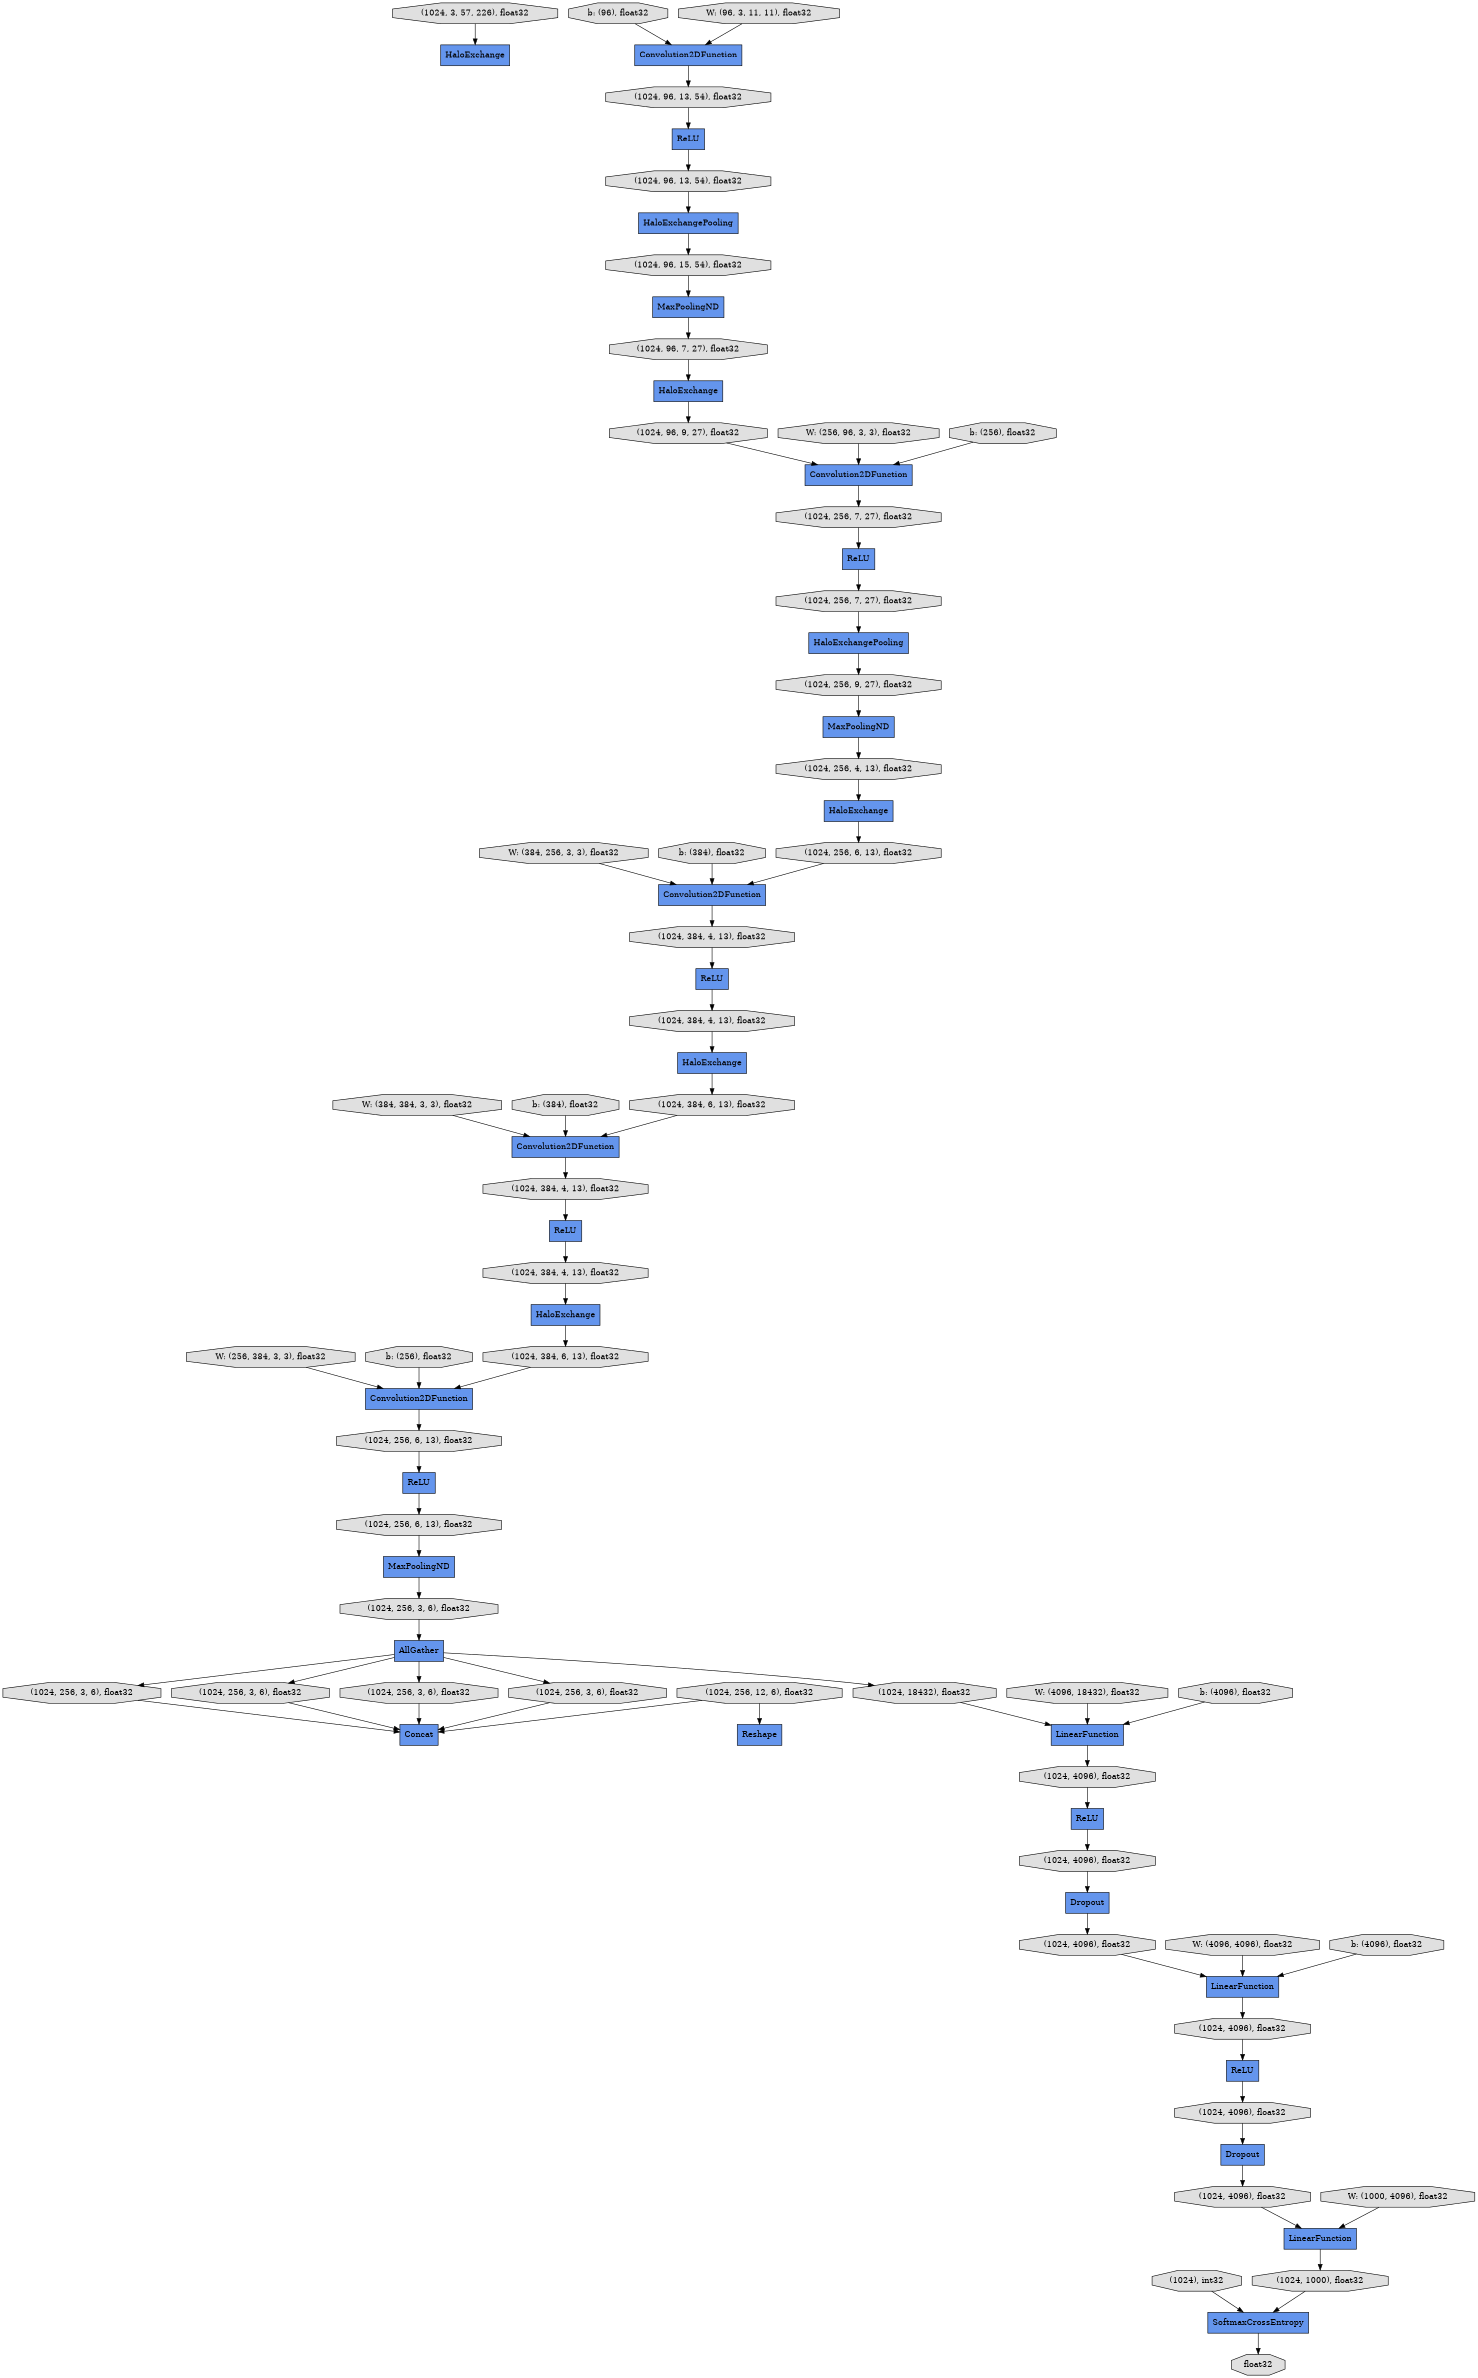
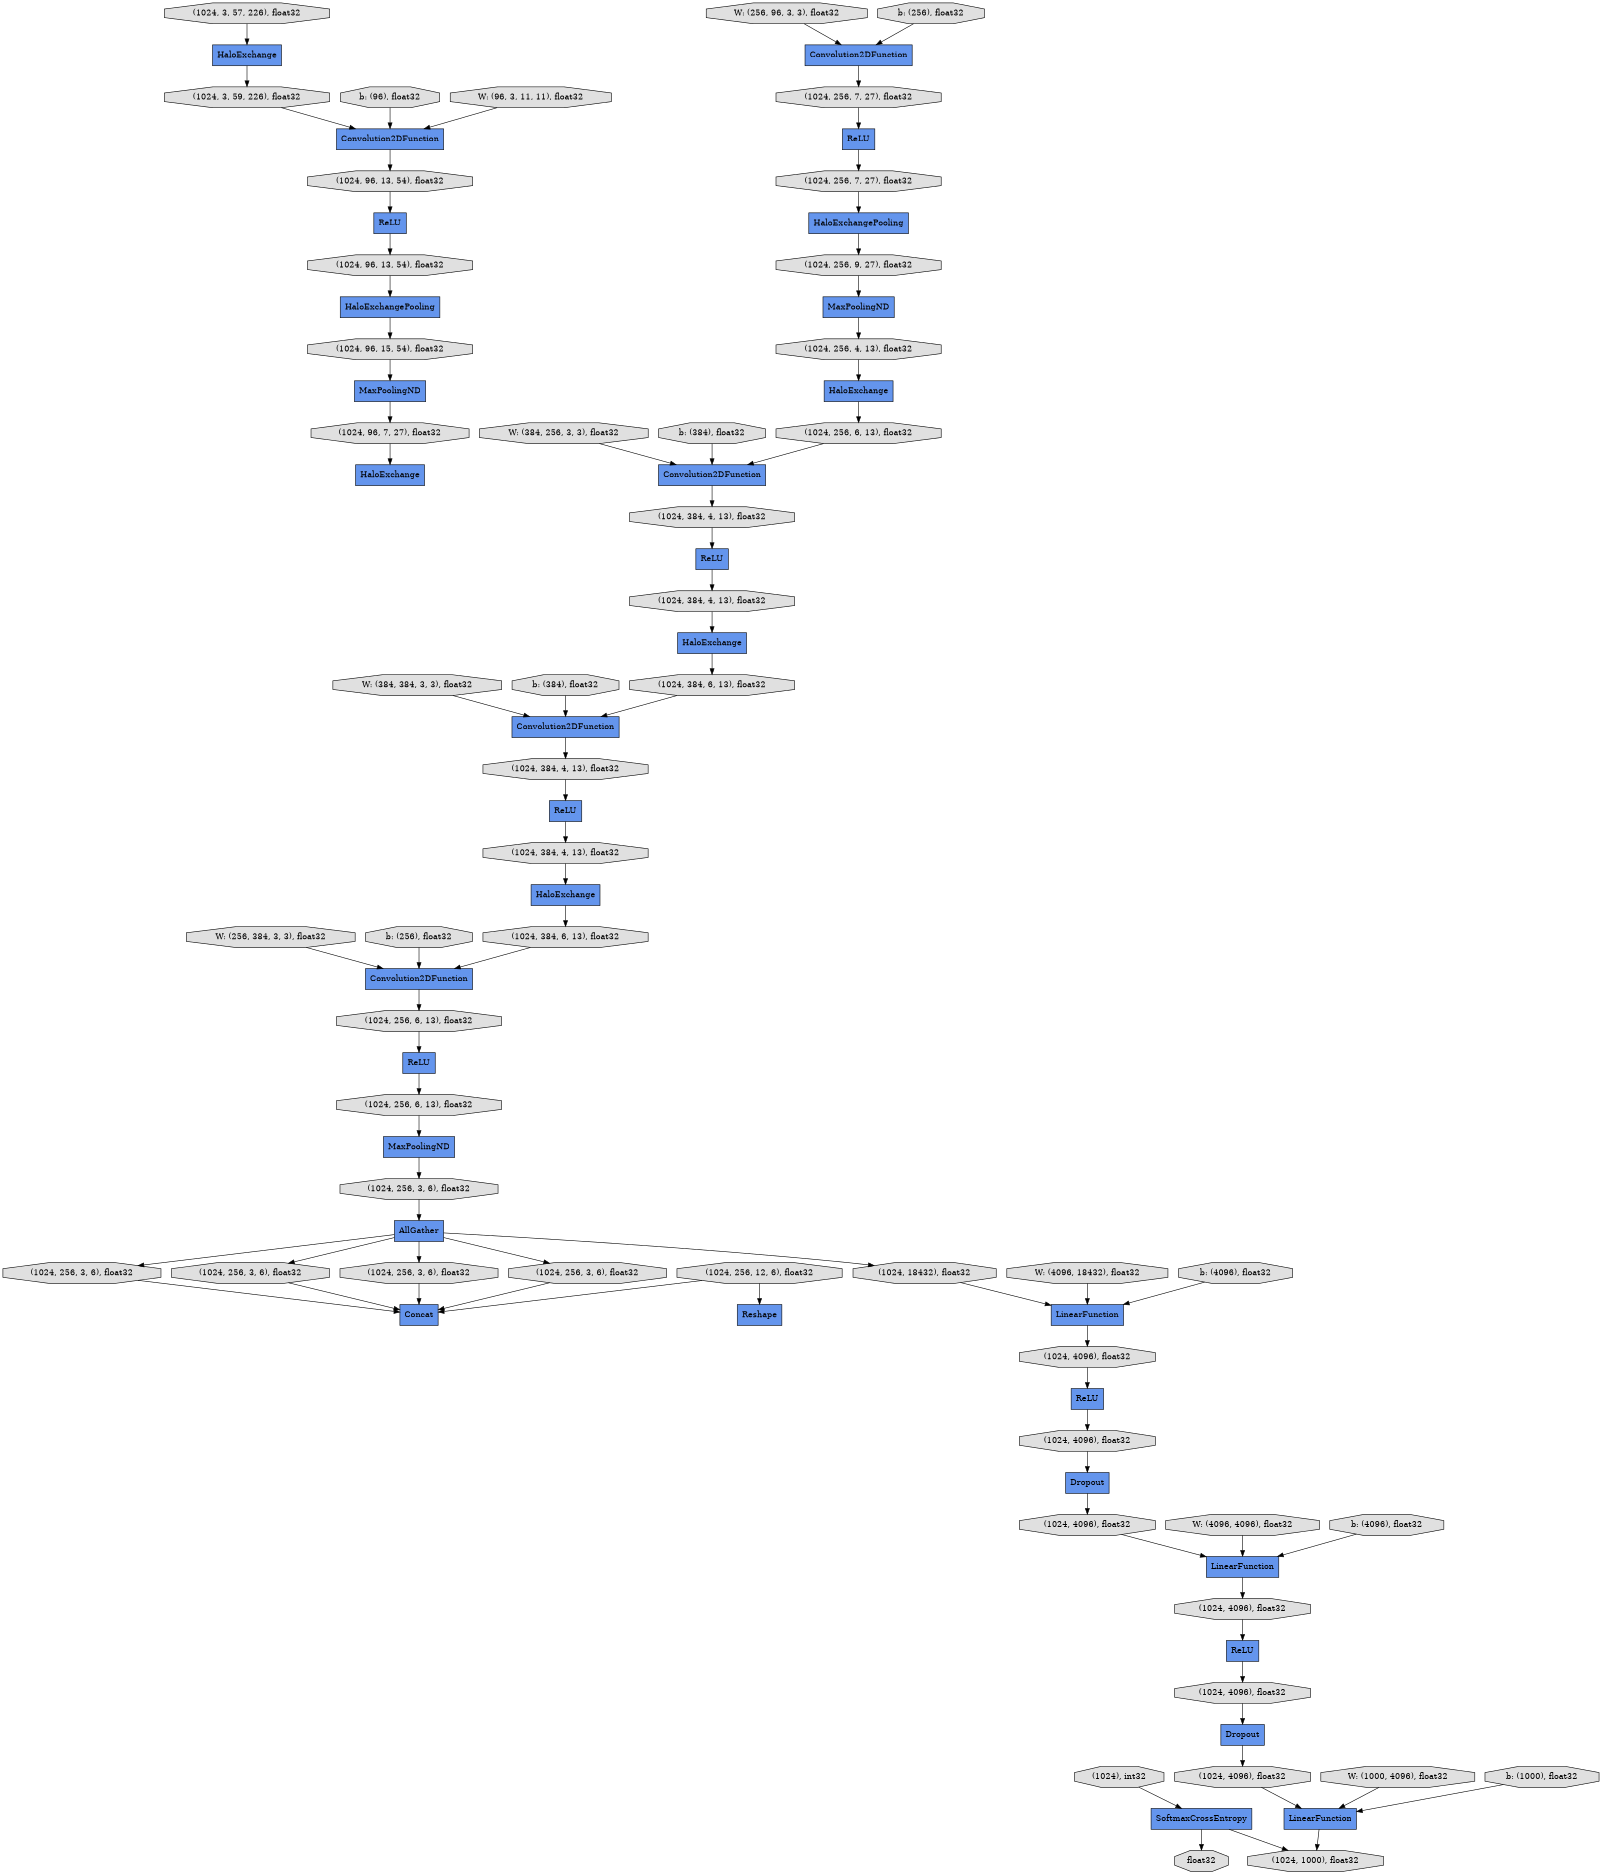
node "(1024, 3, 59, 226), float32": added
node "(1024, 96, 9, 27), float32": removed
node "b: (1000), float32": added
edge "(1024, 1000), float32" -> "SoftmaxCrossEntropy": reversed
